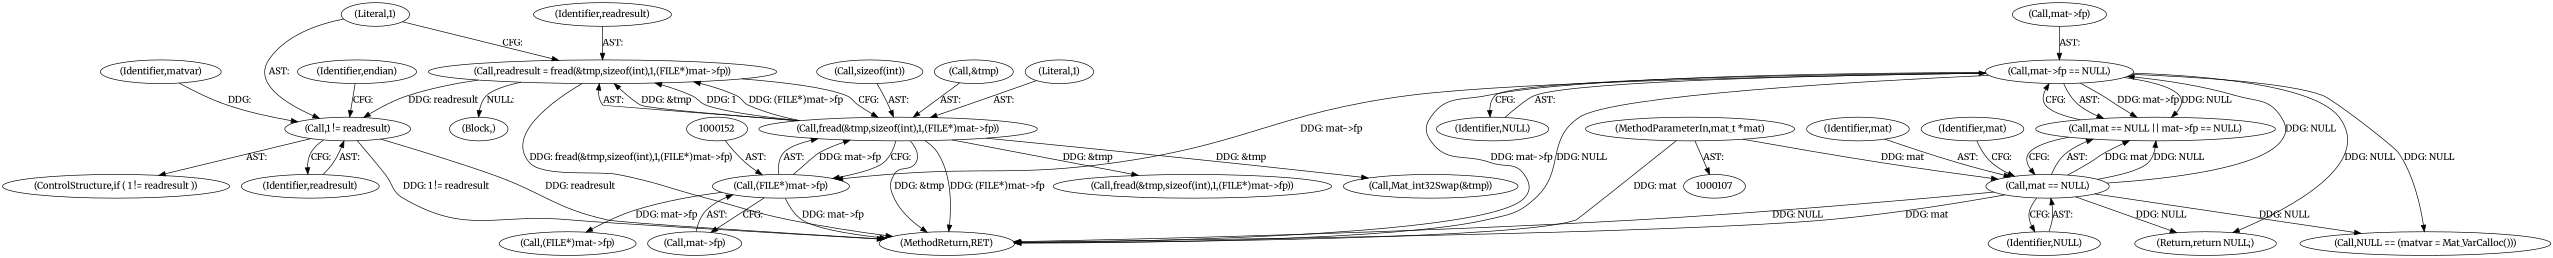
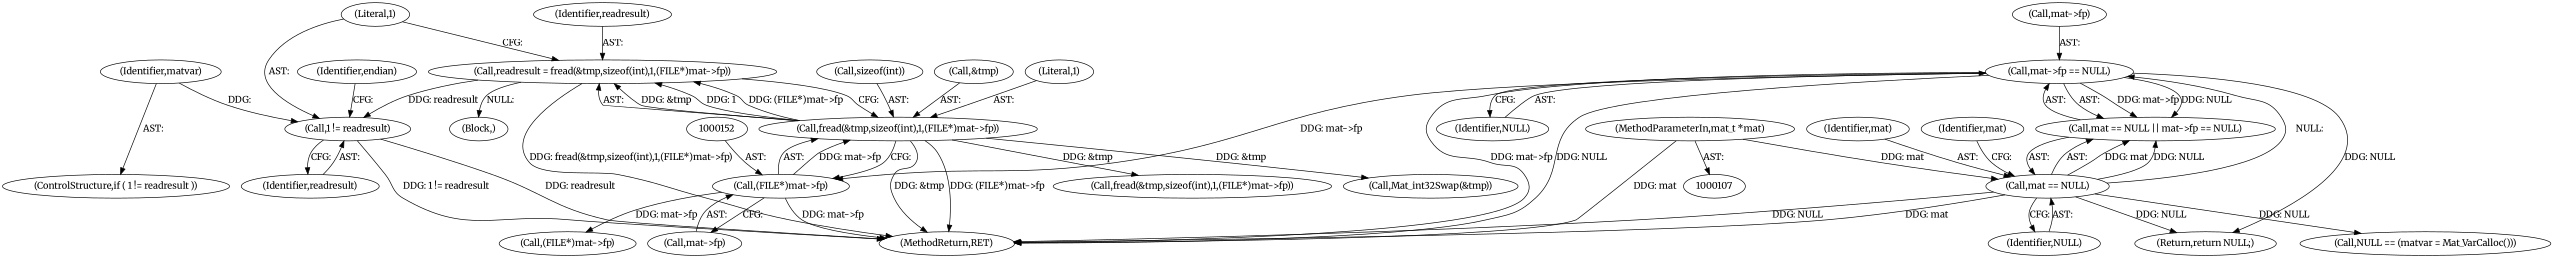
edge "(Call,mat->fp == NULL)" -> "(Call,NULL == (matvar = Mat_VarCalloc()))": removed, label "DDG: NULL"
edge "(Call,mat == NULL || mat->fp == NULL)" -> "(Call,mat->fp == NULL)": label "CFG: " -> "AST: "
edge "(Call,mat == NULL)" -> "(Call,mat->fp == NULL)": label "DDG: NULL" -> "NULL: "
edge "(Call,1 != readresult)" -> "(ControlStructure,if ( 1 != readresult ))": now "(Identifier,matvar)" -> "(ControlStructure,if ( 1 != readresult ))"
edge "(Call,mat == NULL || mat->fp == NULL)" -> "(Call,mat == NULL)": label "CFG: " -> "AST: "
